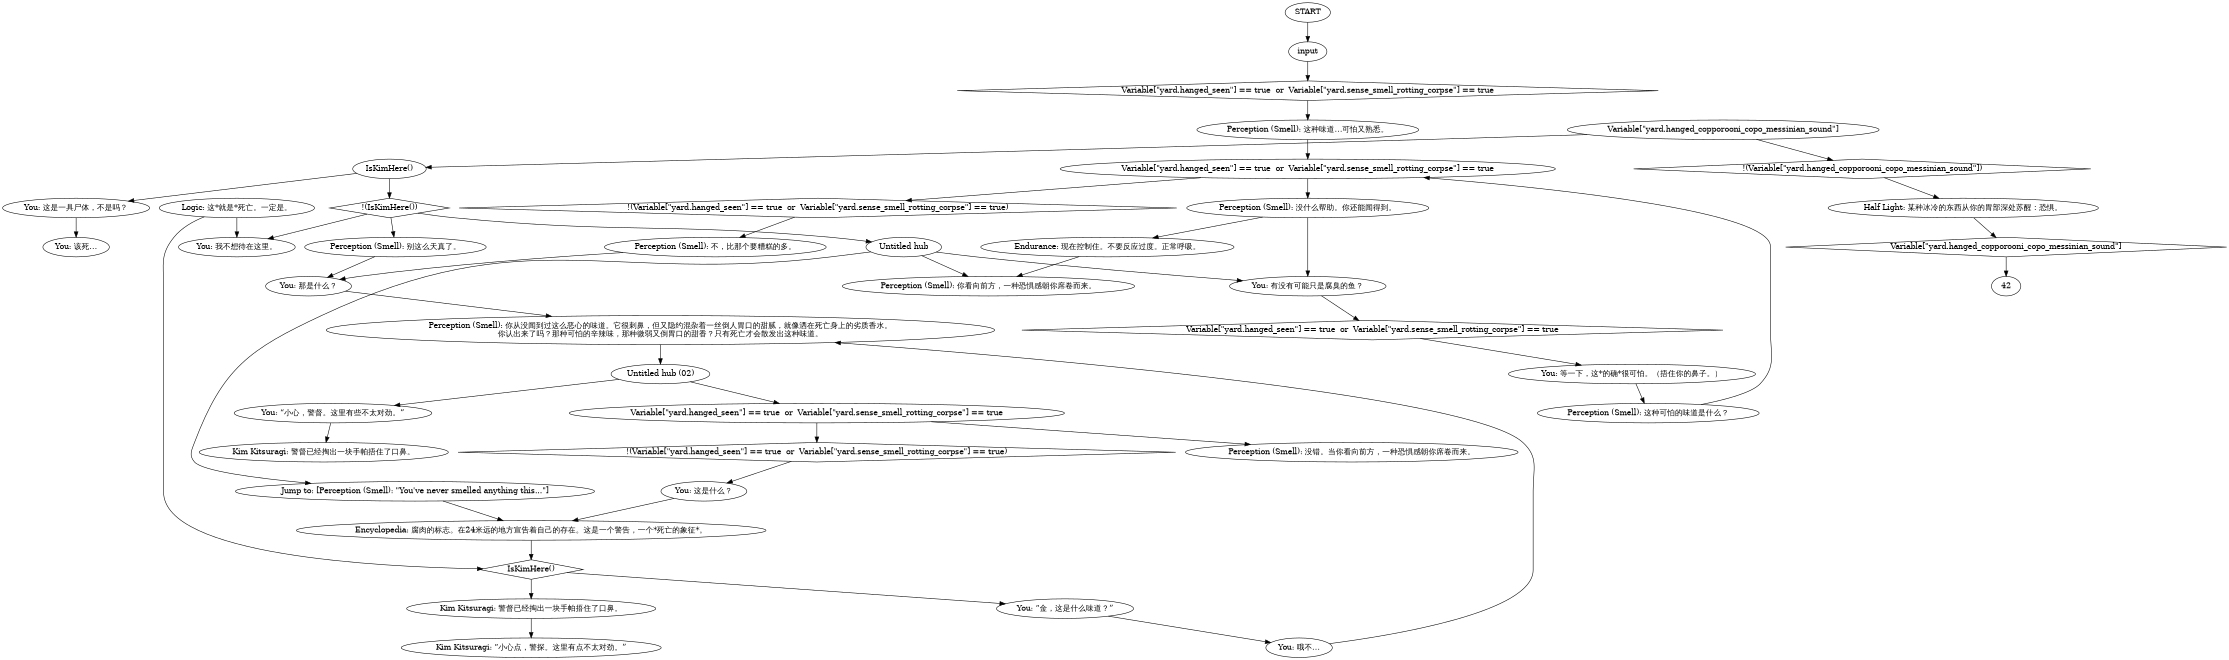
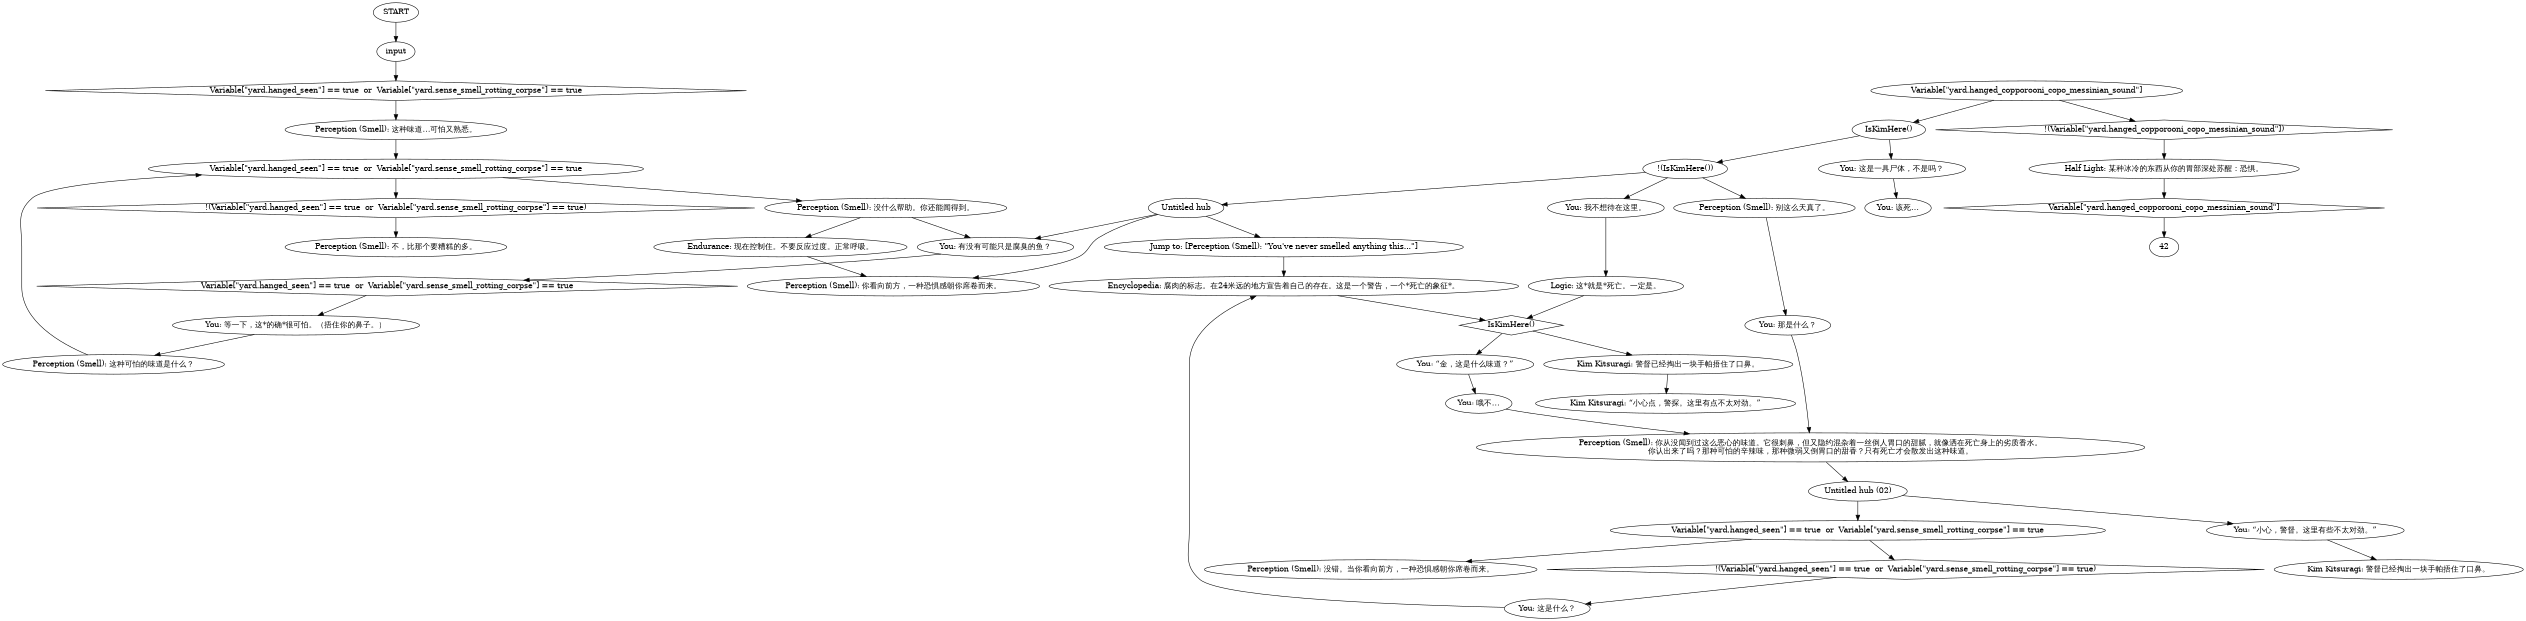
node "!(IsKimHere())": shape diamond -> ellipse
edge "Logic: 这*就是*死亡。一定是。" -> "You: 我不想待在这里。": reversed
edge "Perception (Smell): 不，比那个要糟糕的多。" -> "You: 那是什么？": removed
